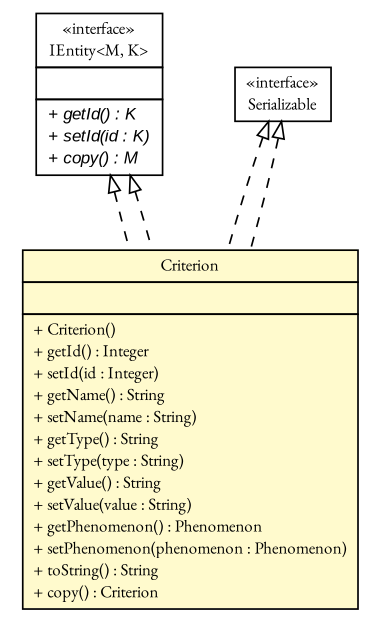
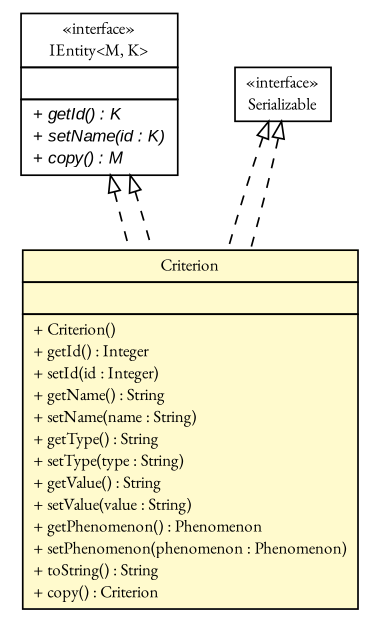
node "IEntity<M, K>": text "+ setId(id : K)" -> "+ setName(id : K)"
